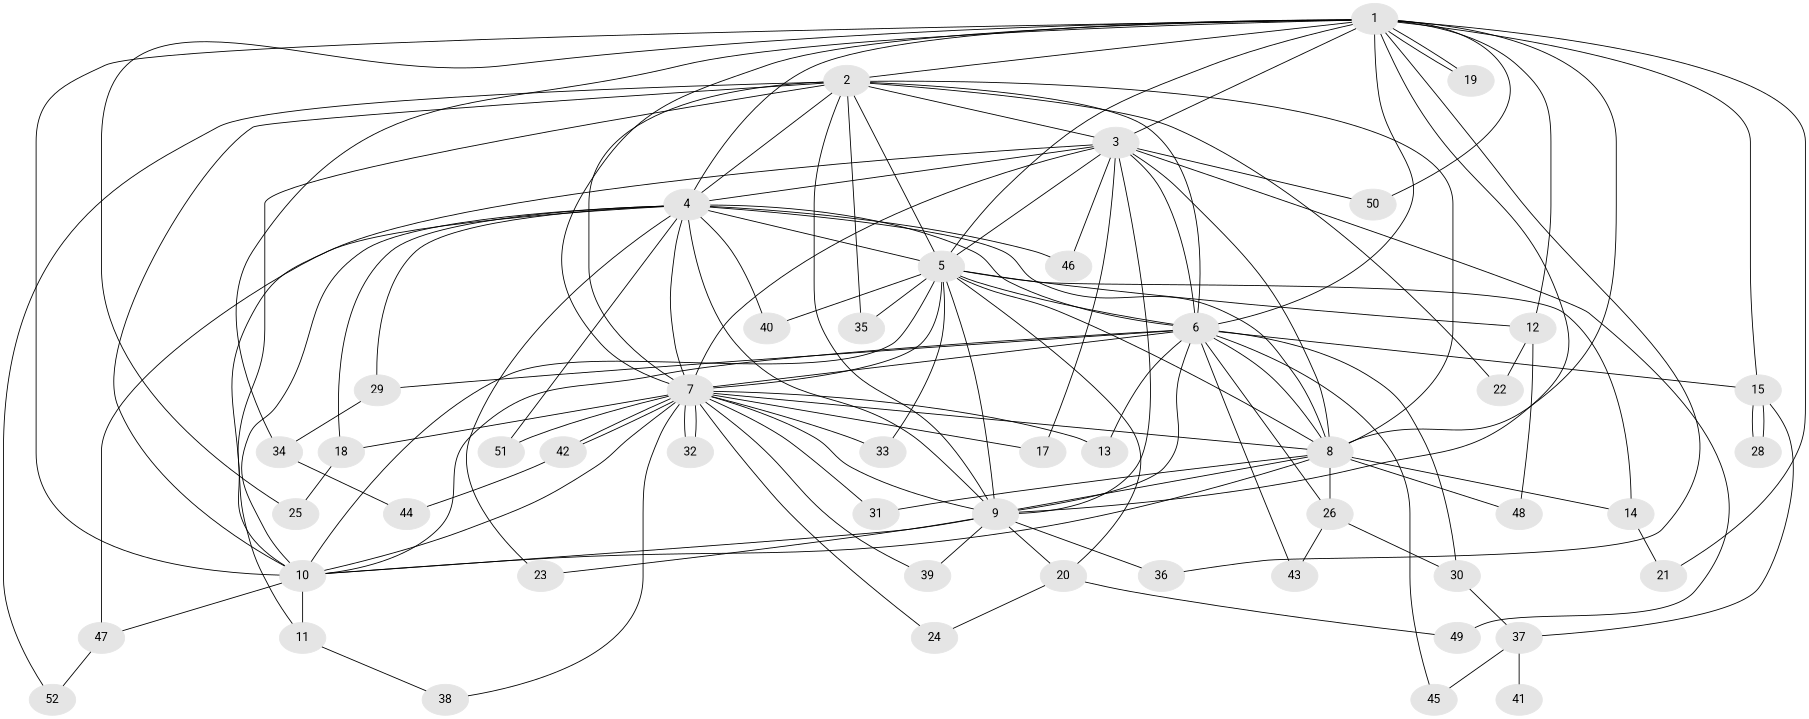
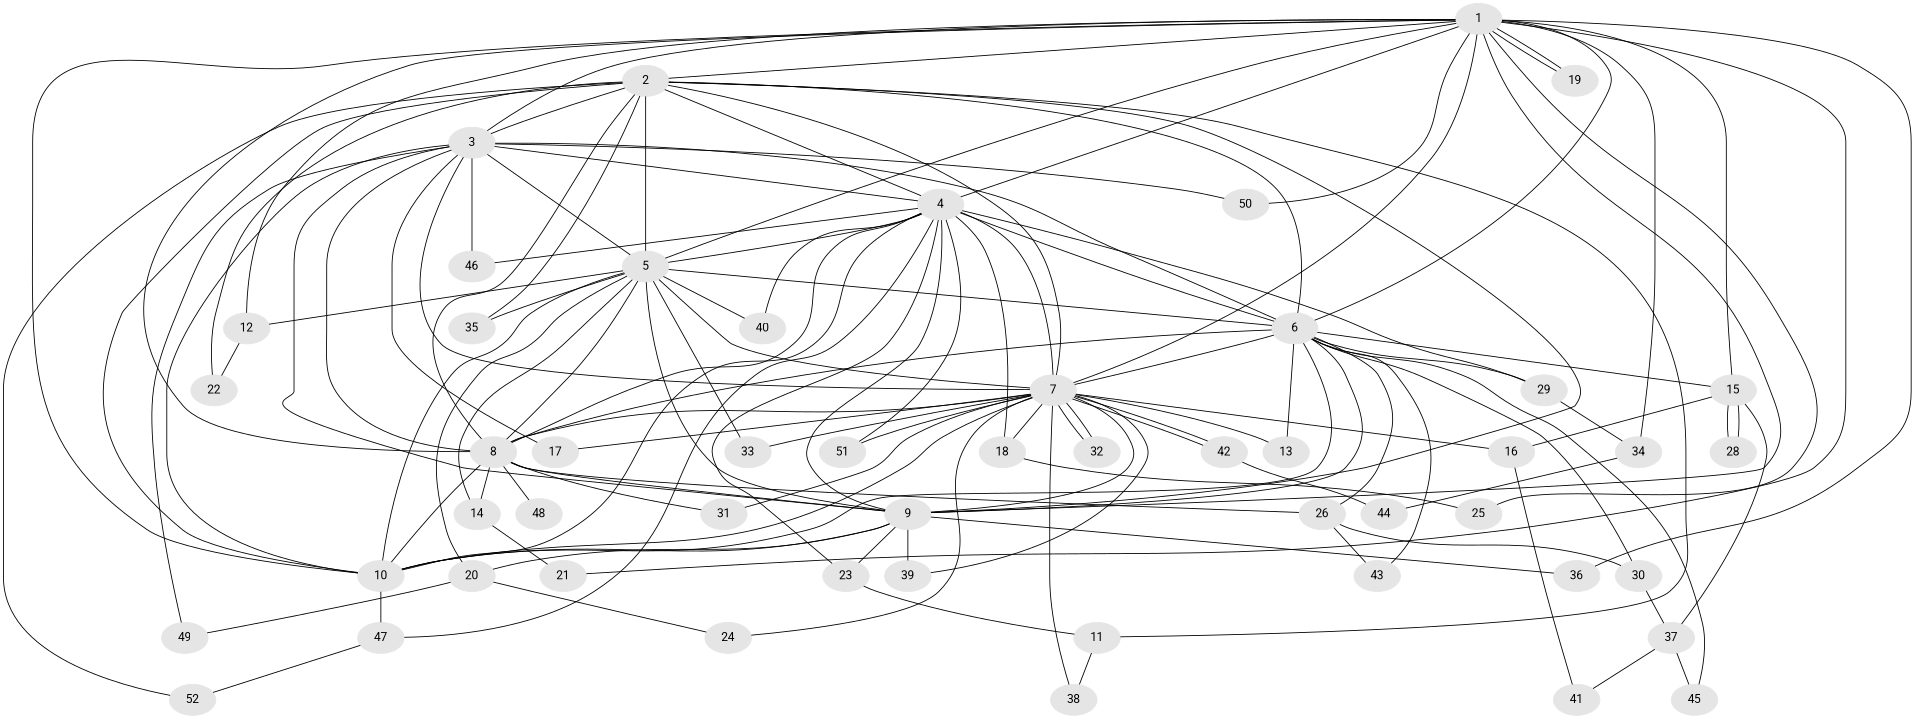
edge "12" -- "48": removed
node "16": added
edge "10" -- "11": now "23" -- "11"
